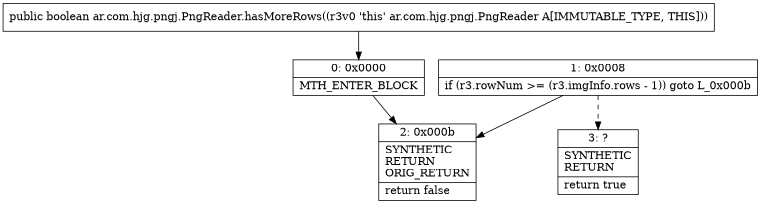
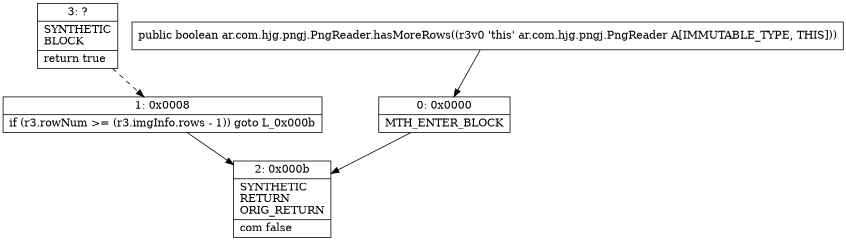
edge "1: 0x0008" -> "3: ?": reversed
node "3: ?": text "RETURN" -> "BLOCK"
node "2: 0x000b": text "return false" -> "com false"
